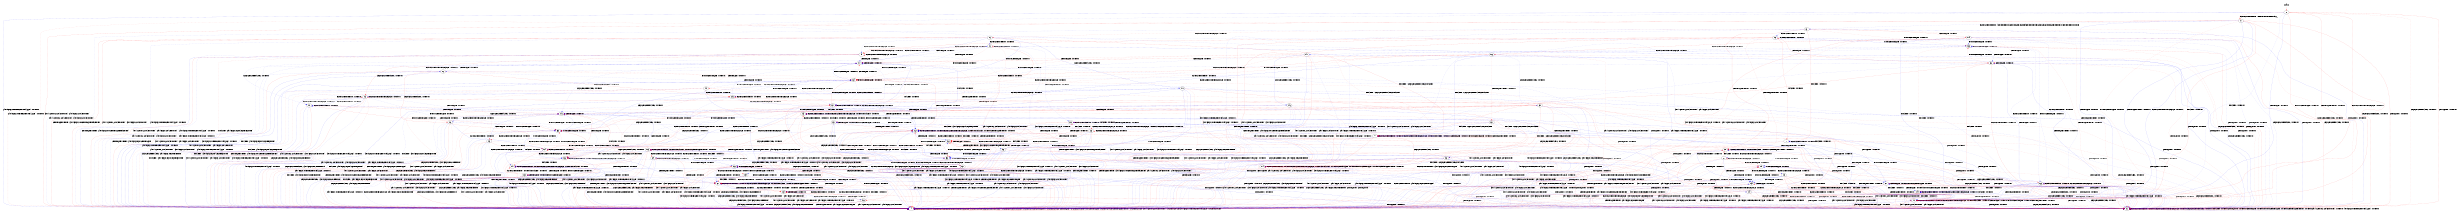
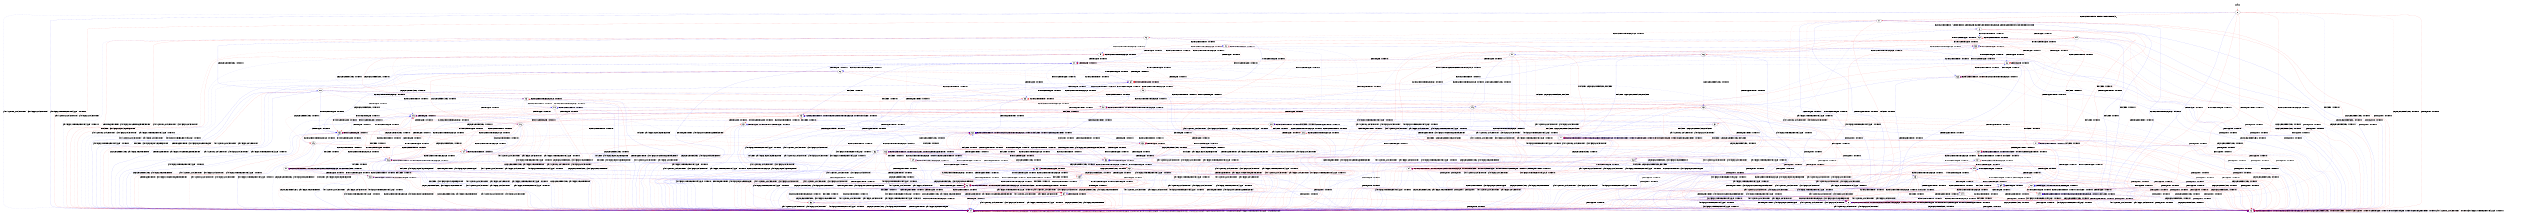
edge "s63" -> "s49": now "s1" -> "s49"
